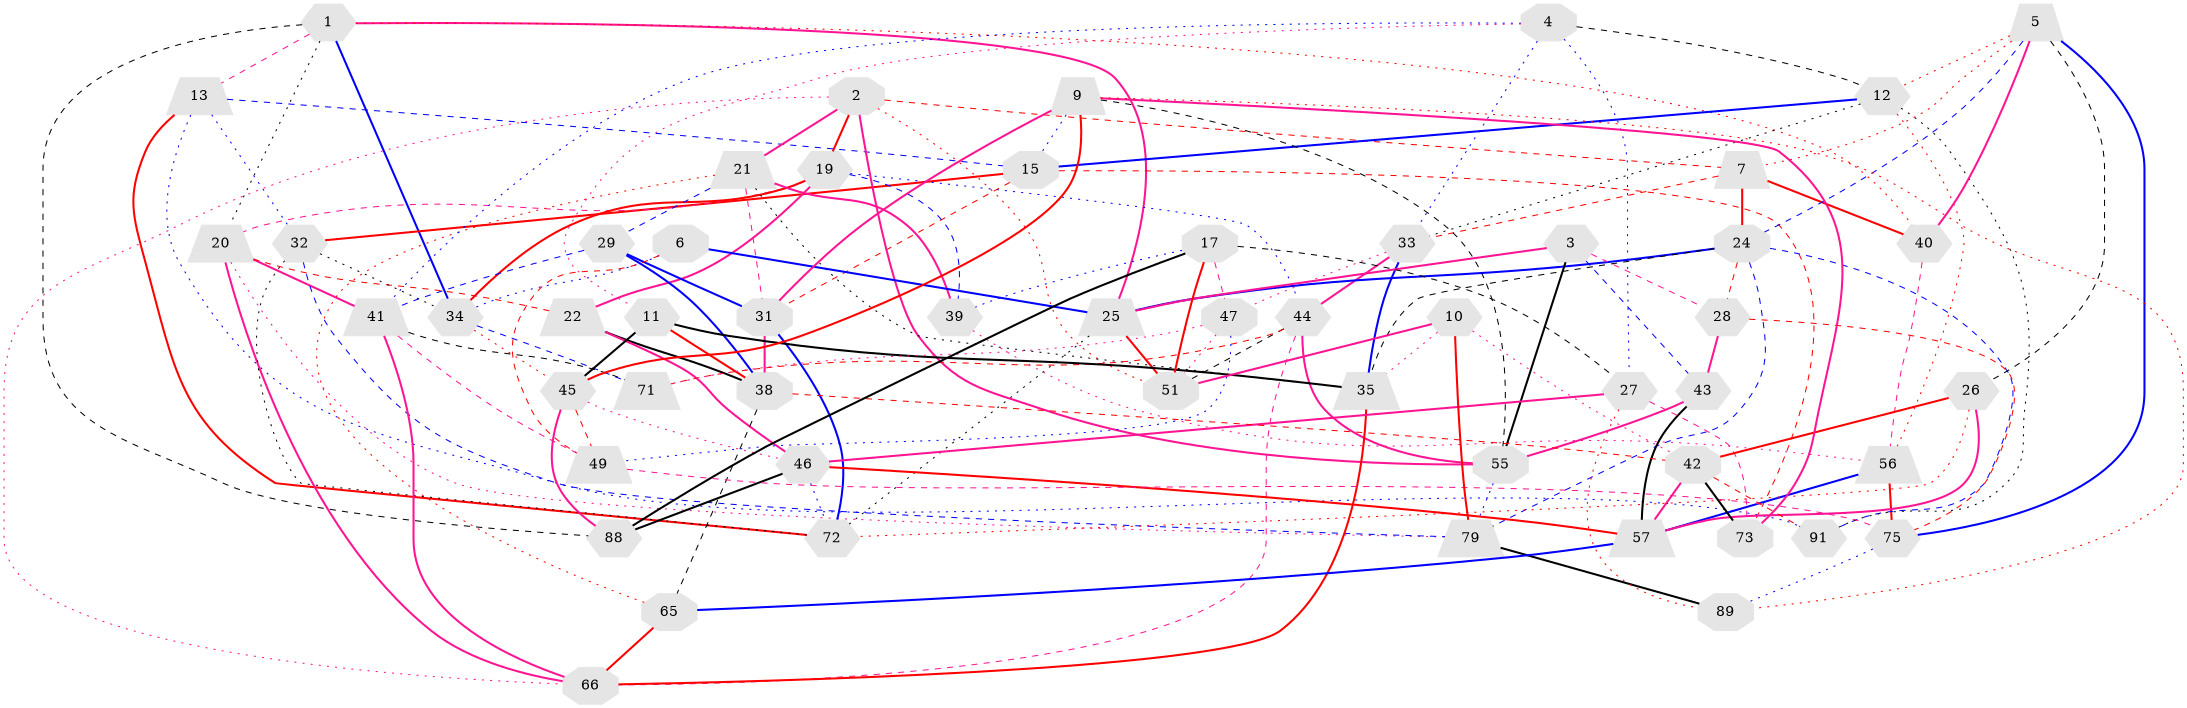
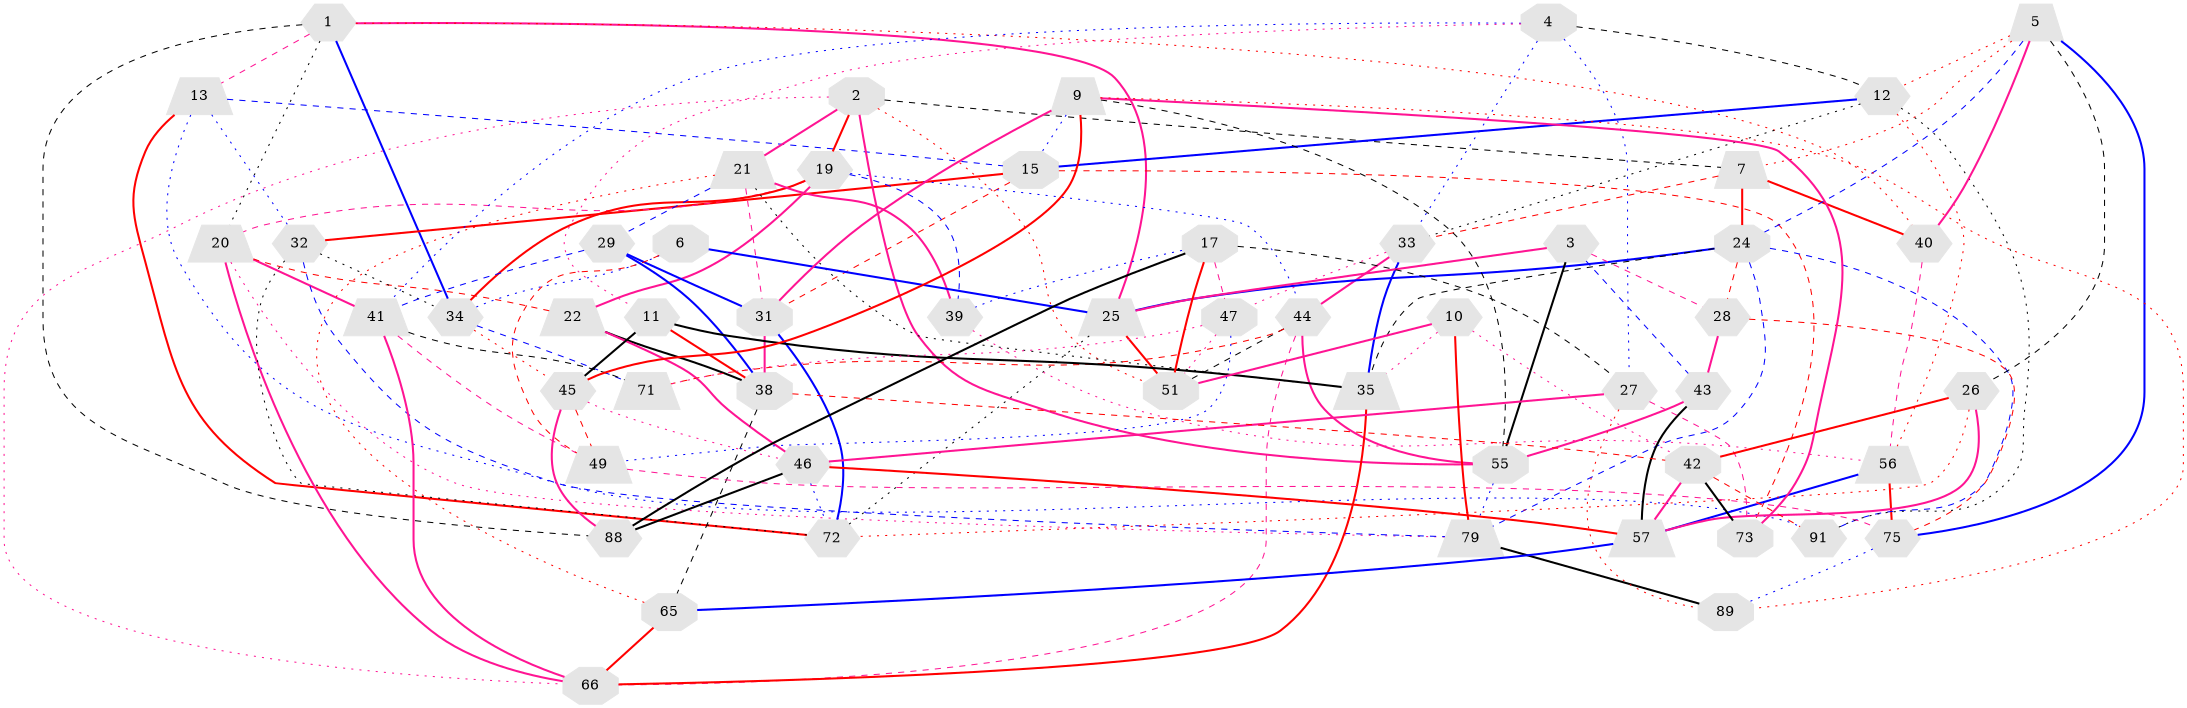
edge "2" -- "7": color red -> black
